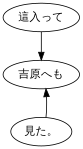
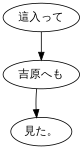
edge "見た。" -> "吉原へも": reversed
